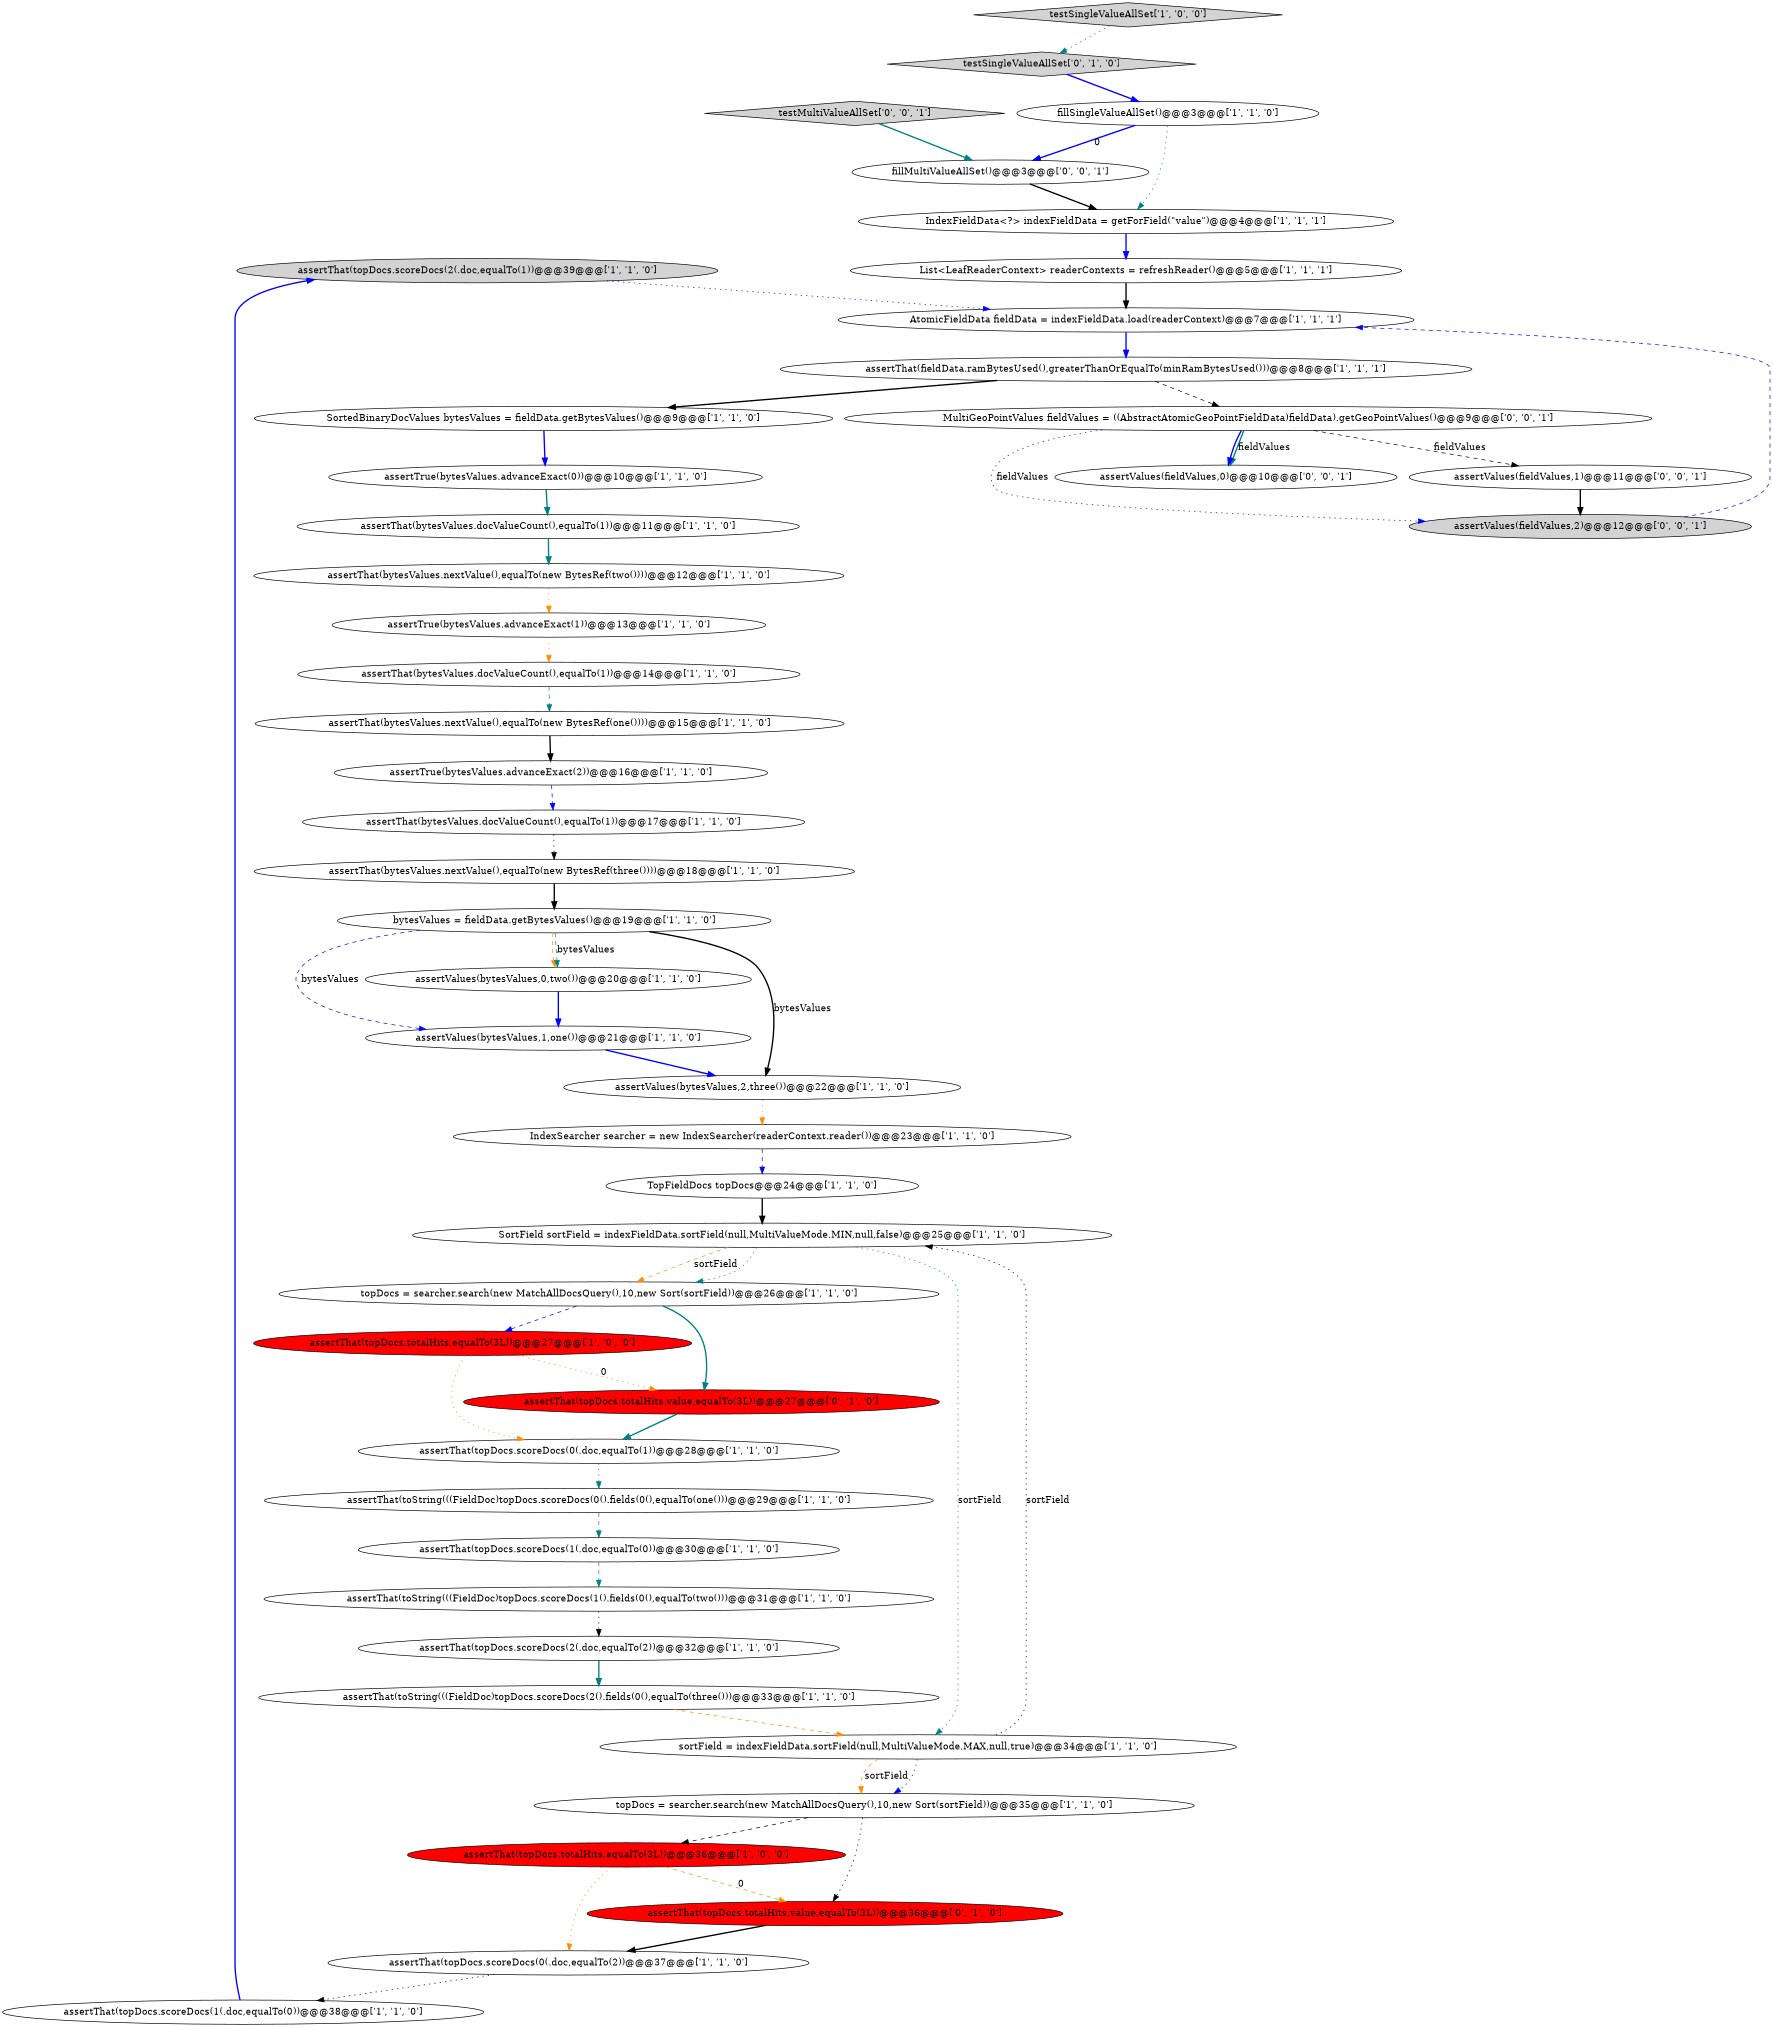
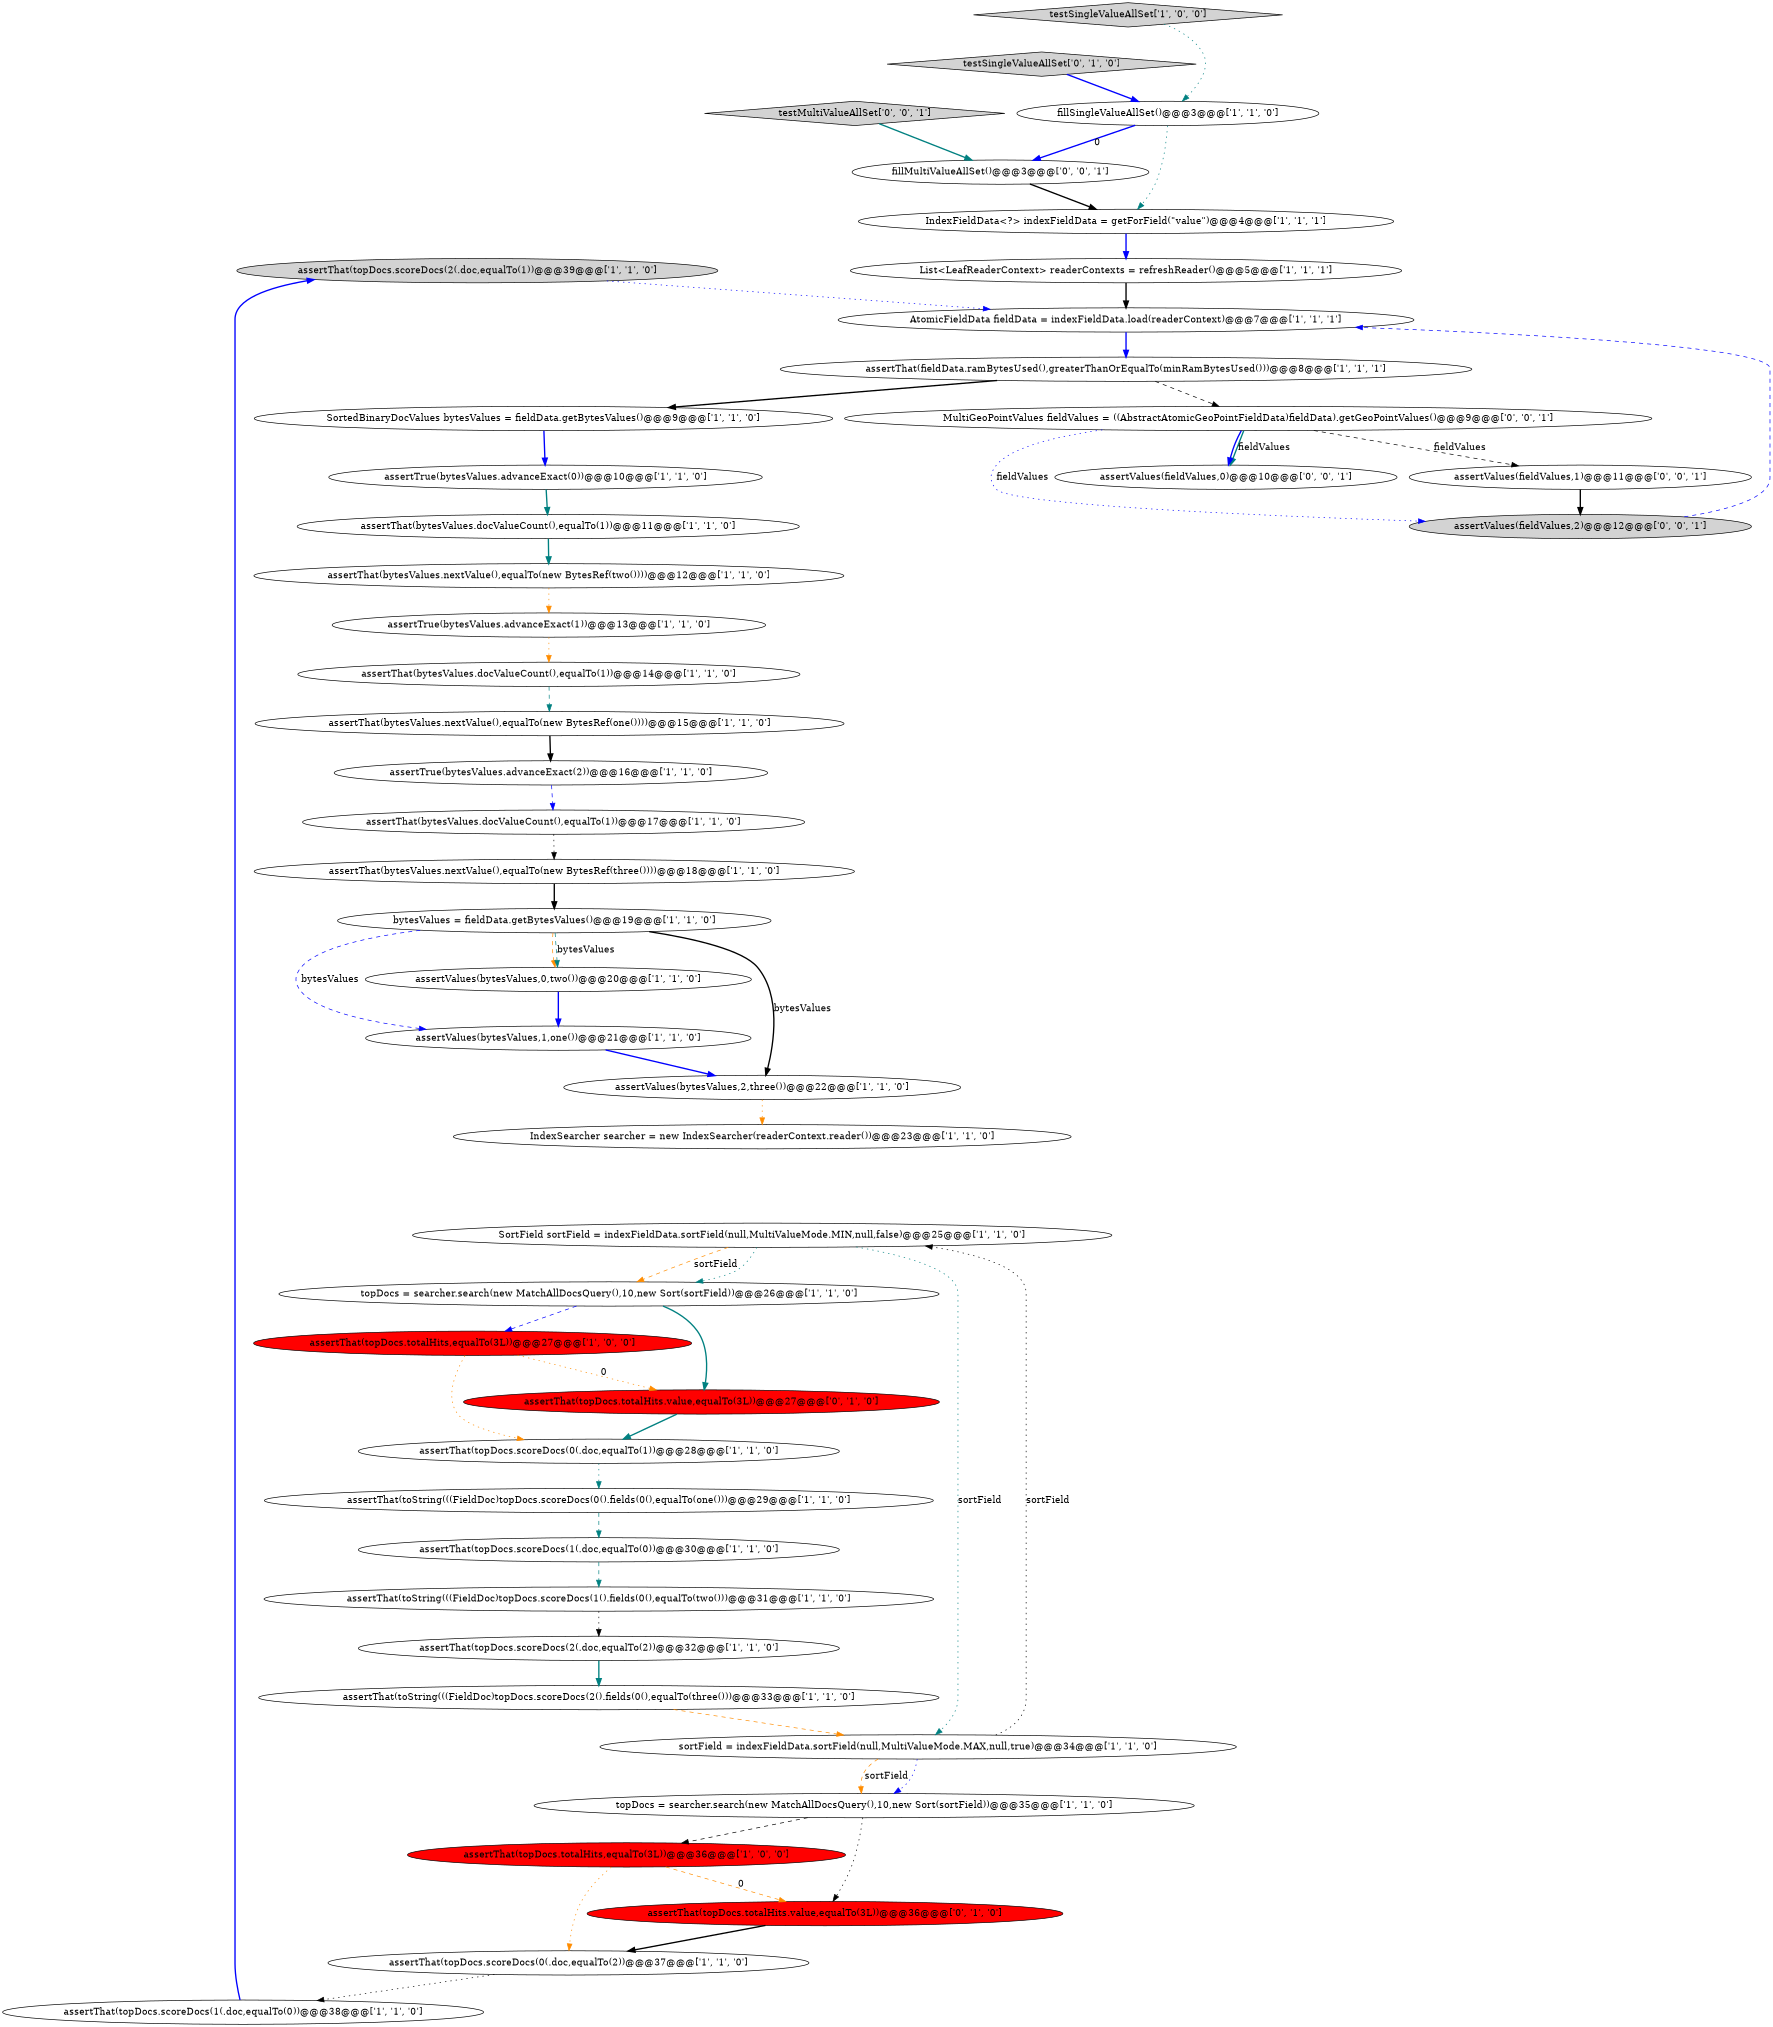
edge "testSingleValueAllSet['1', '0', '0']" -> "testSingleValueAllSet['0', '1', '0']": now "testSingleValueAllSet['1', '0', '0']" -> "fillSingleValueAllSet()@@@3@@@['1', '1', '0']"
node "TopFieldDocs topDocs@@@24@@@['1', '1', '0']": removed
